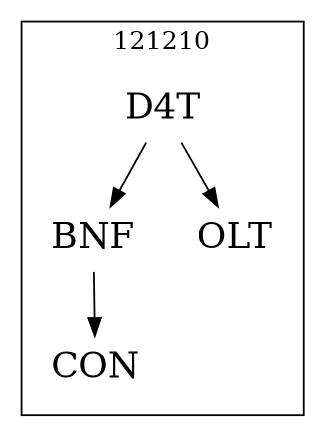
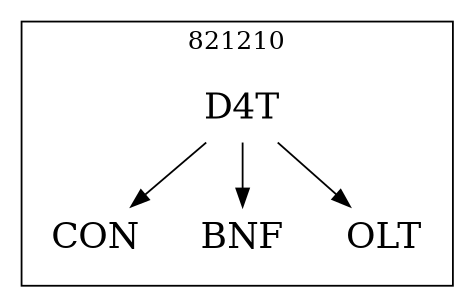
cluster "121210": label "121210" -> "821210"
edge "BNF" -> "CON": now "D4T" -> "CON"
